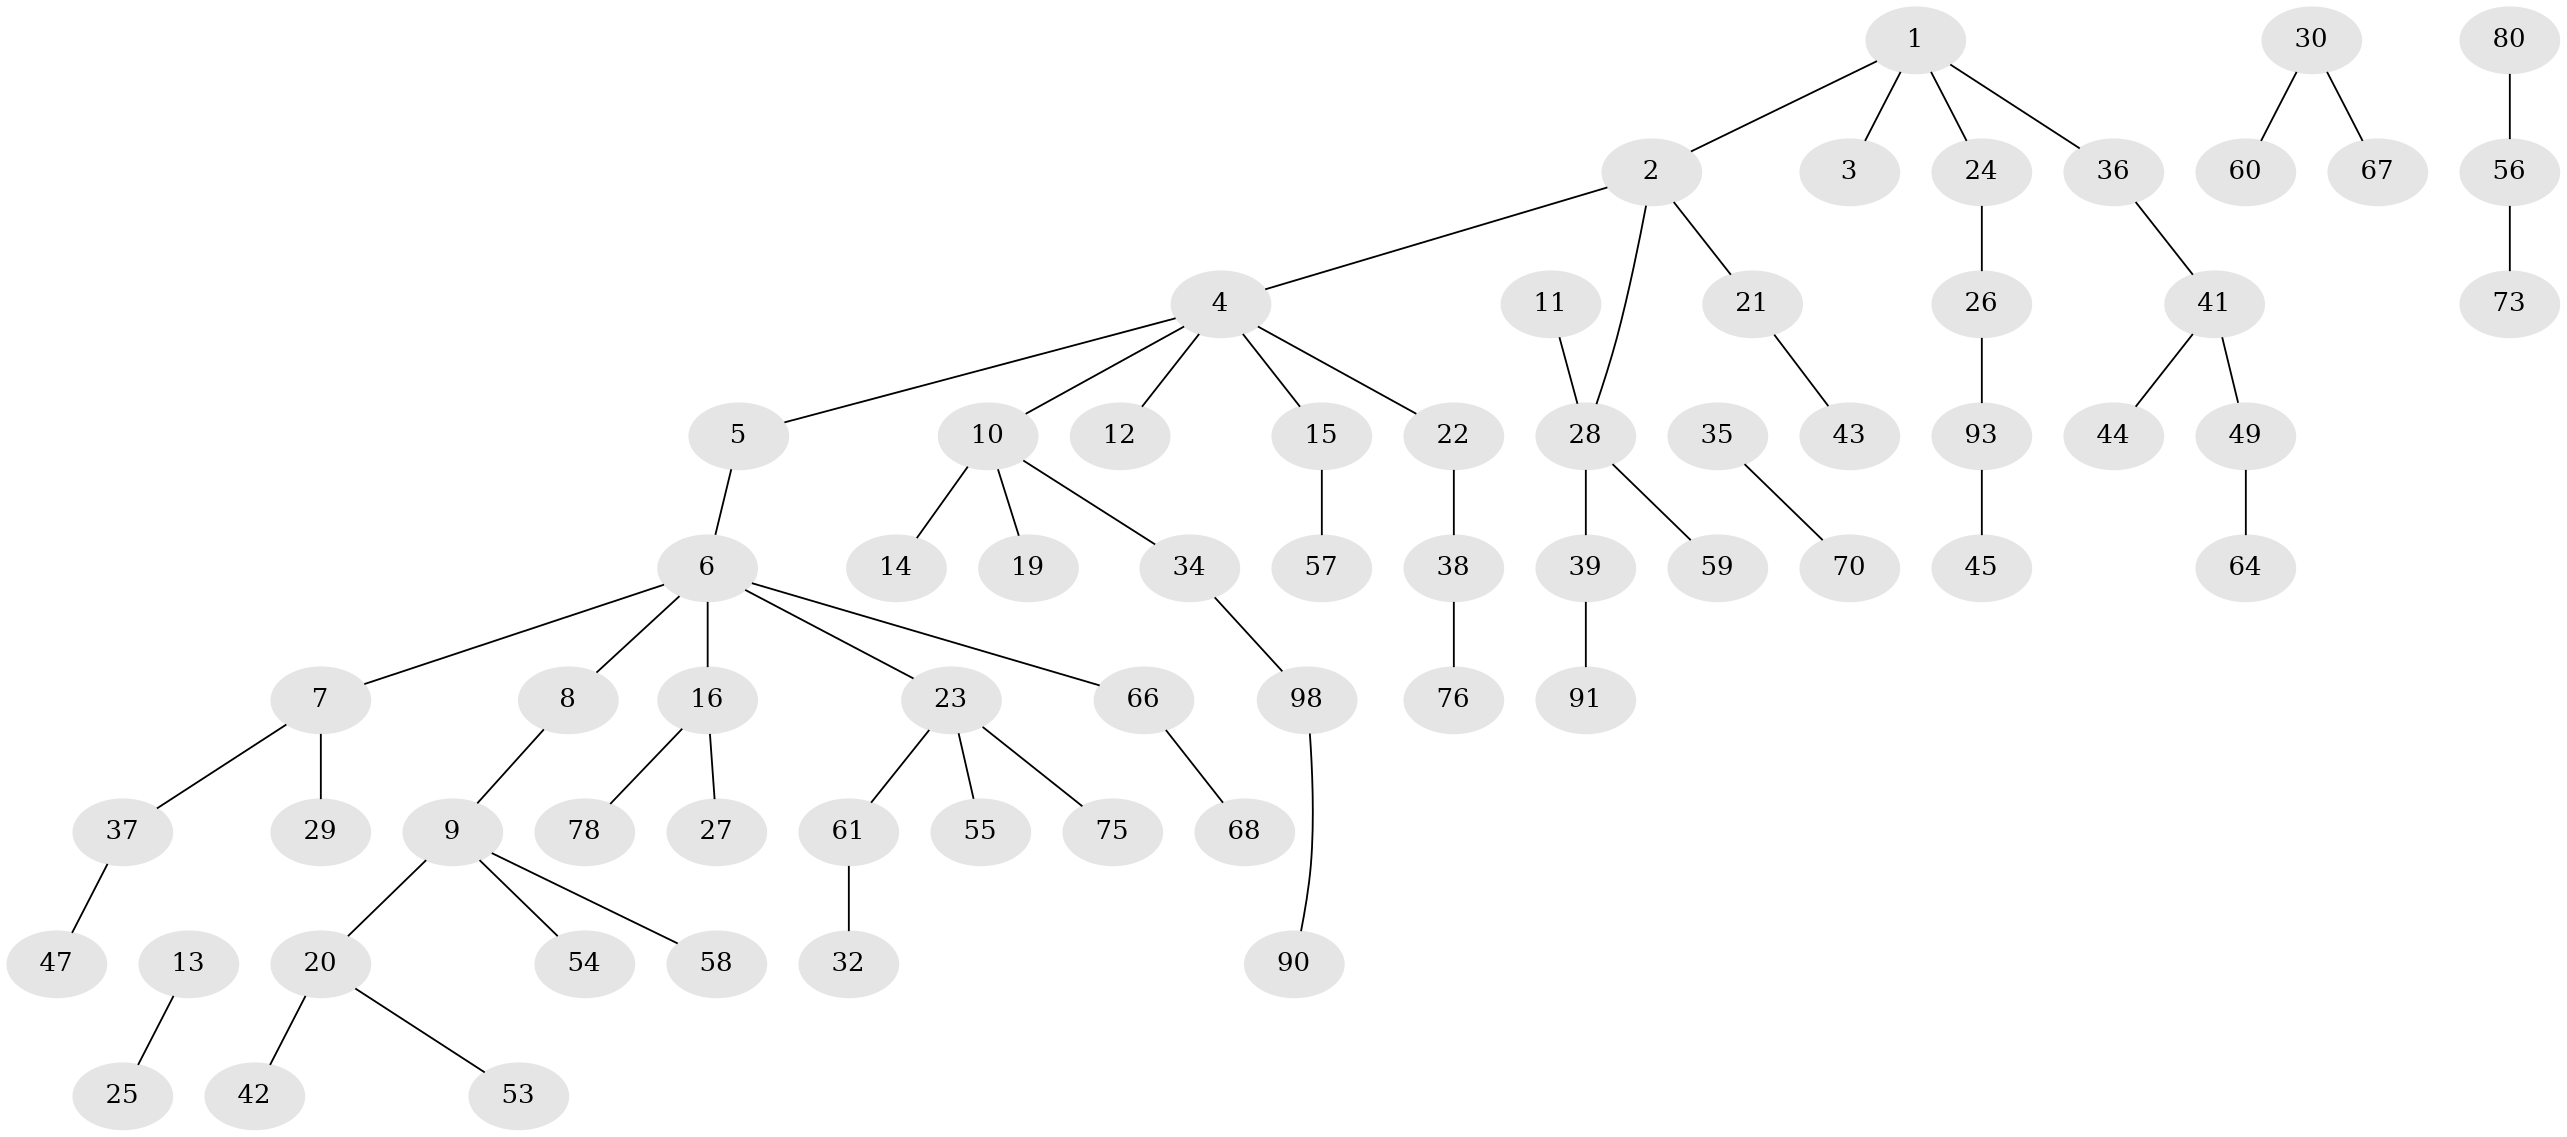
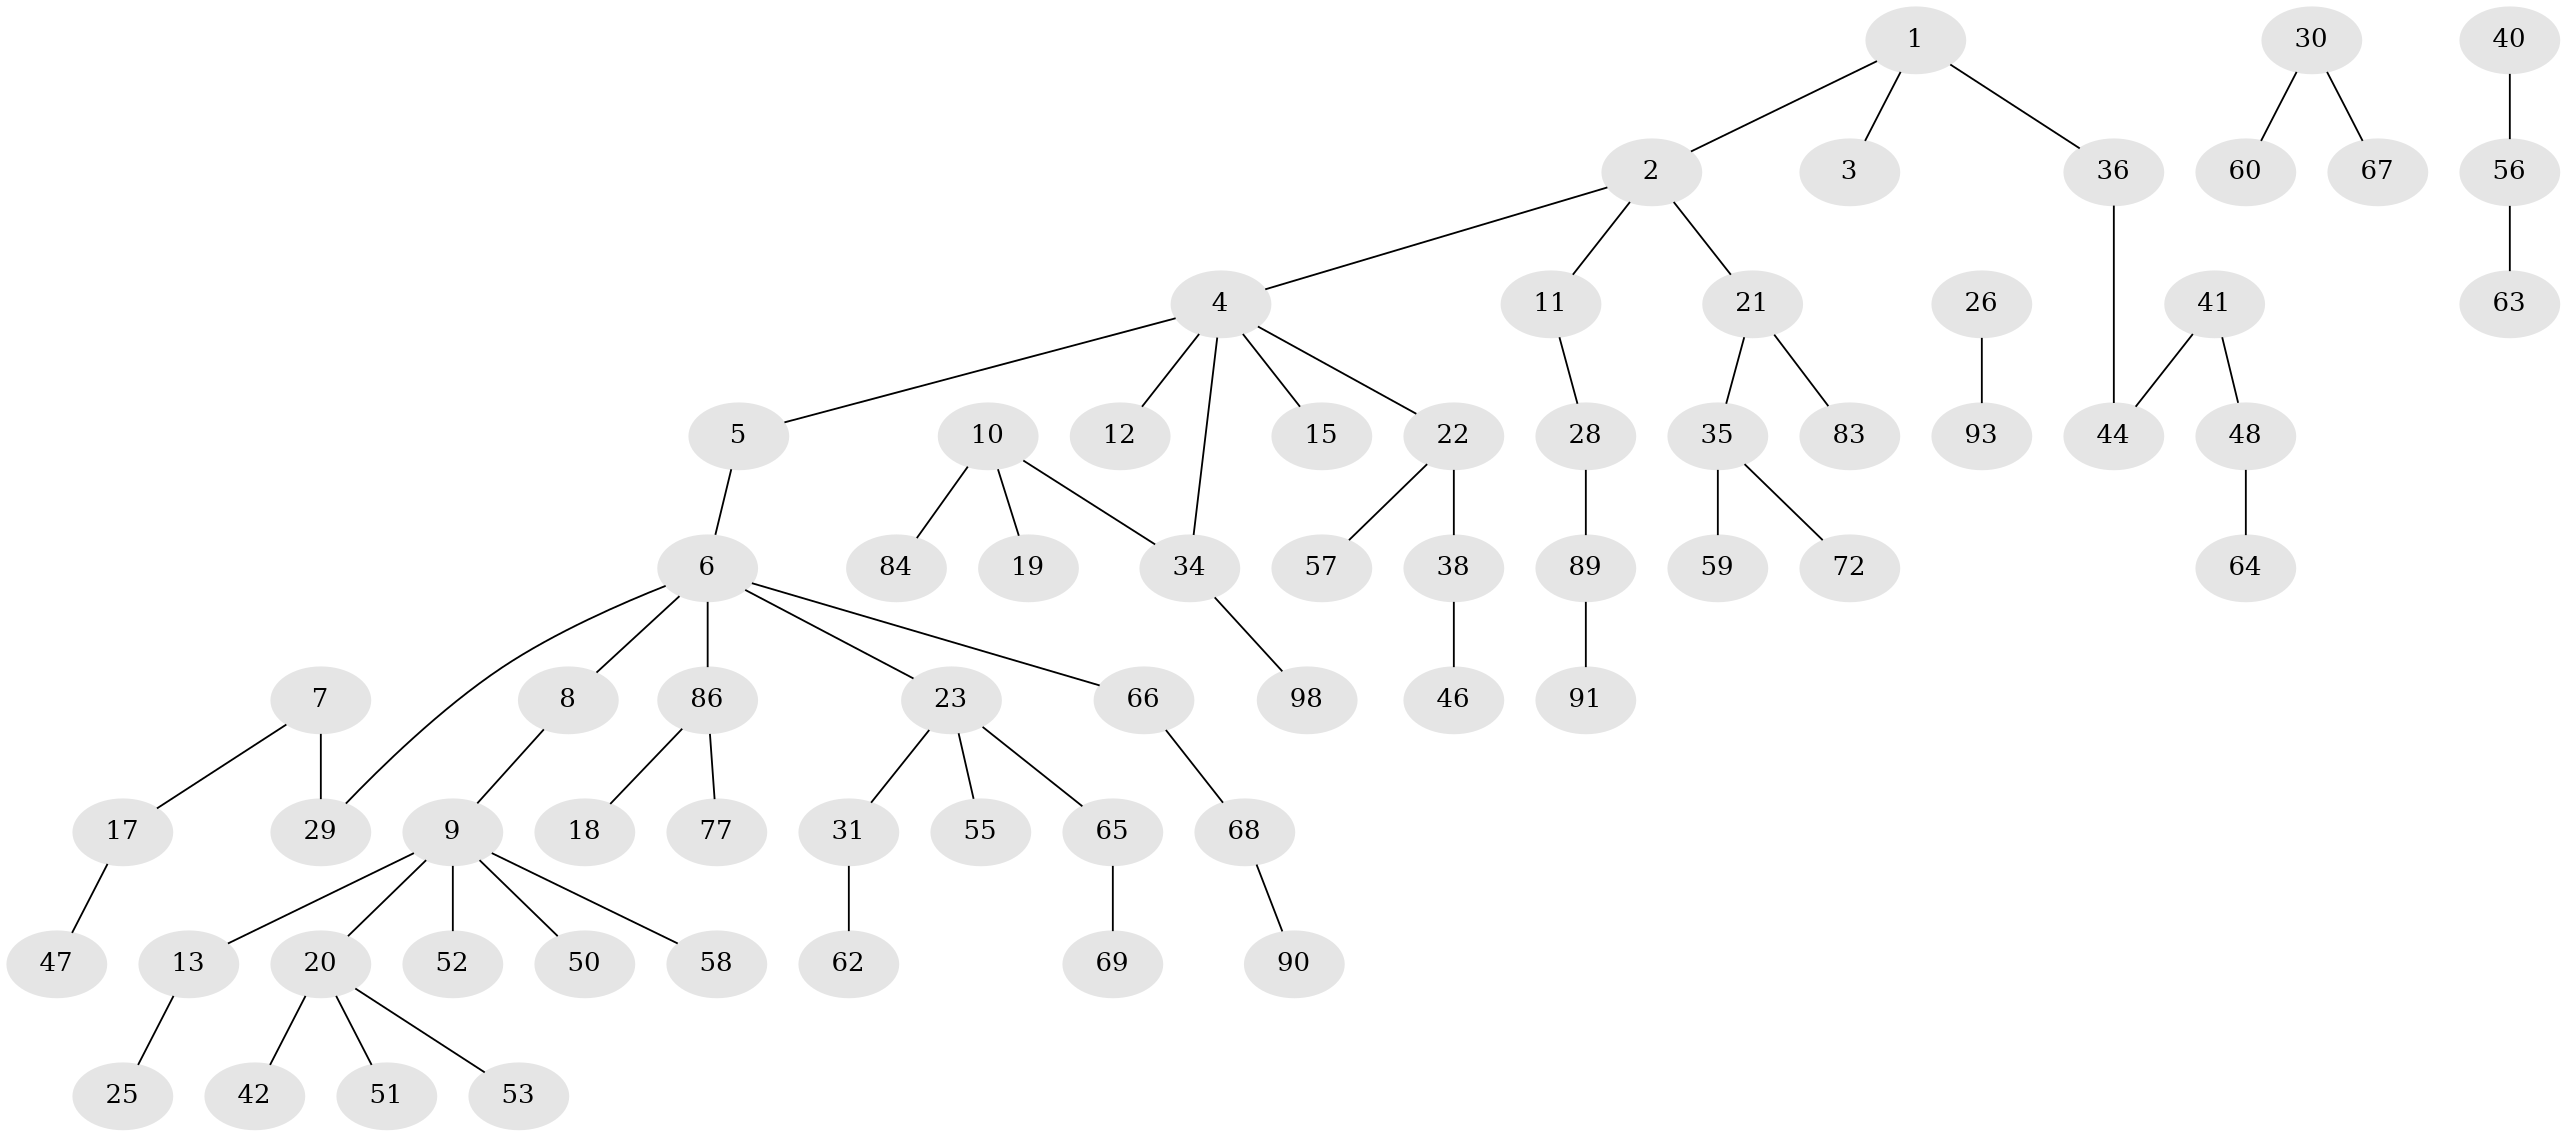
node "80": label "80" -> "40"
node "24": removed
edge "36" -- "41": now "36" -- "44"
node "73": label "73" -> "63"
edge "2" -- "28": now "2" -- "11"
edge "4" -- "10": now "4" -- "34"
edge "21" -- "35": added
node "43": label "43" -> "83"
node "49": label "49" -> "48"
edge "28" -- "59": now "35" -- "59"
edge "15" -- "57": now "22" -- "57"
node "14": label "14" -> "84"
node "39": label "39" -> "89"
node "70": label "70" -> "72"
node "45": removed
edge "6" -- "7": now "6" -- "29"
node "16": label "16" -> "86"
node "76": label "76" -> "46"
node "37": label "37" -> "17"
node "78": label "78" -> "18"
node "27": label "27" -> "77"
node "61": label "61" -> "31"
node "75": label "75" -> "65"
edge "98" -- "90": now "68" -- "90"
edge "9" -- "13": added
node "52": added
node "54": label "54" -> "50"
node "32": label "32" -> "62"
node "69": added
node "51": added
